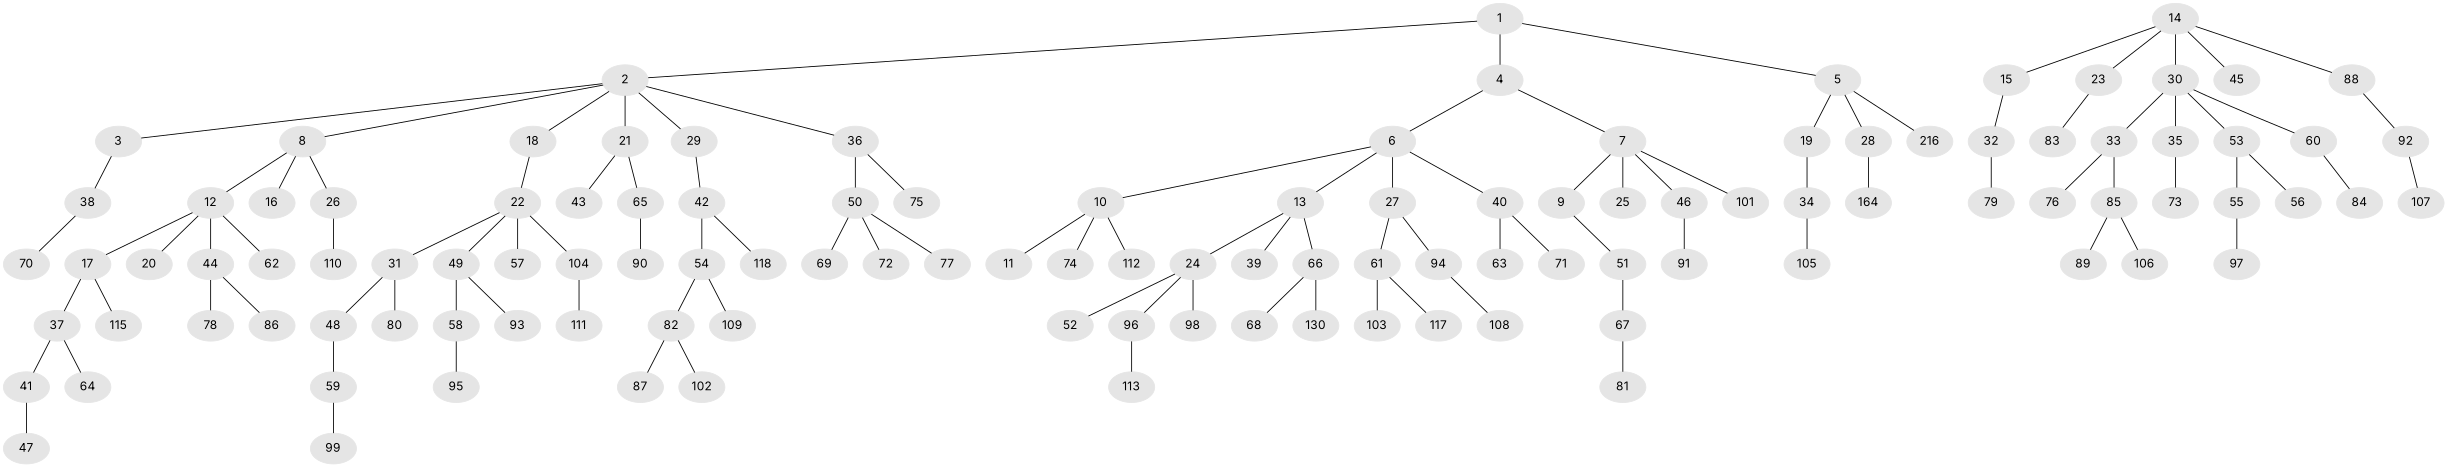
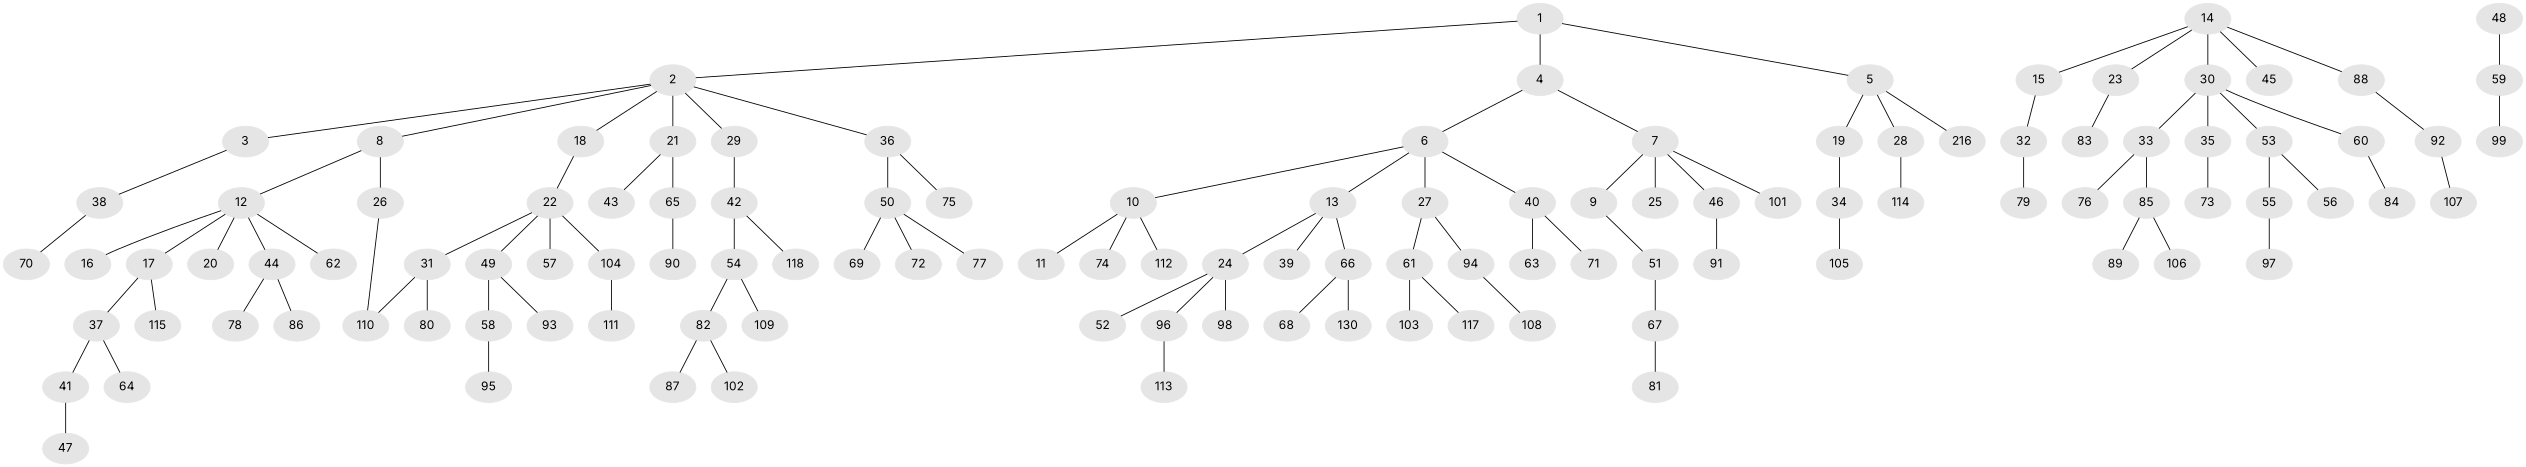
edge "8" -- "16": now "12" -- "16"
node "164": label "164" -> "114"
edge "31" -- "48": now "31" -- "110"
